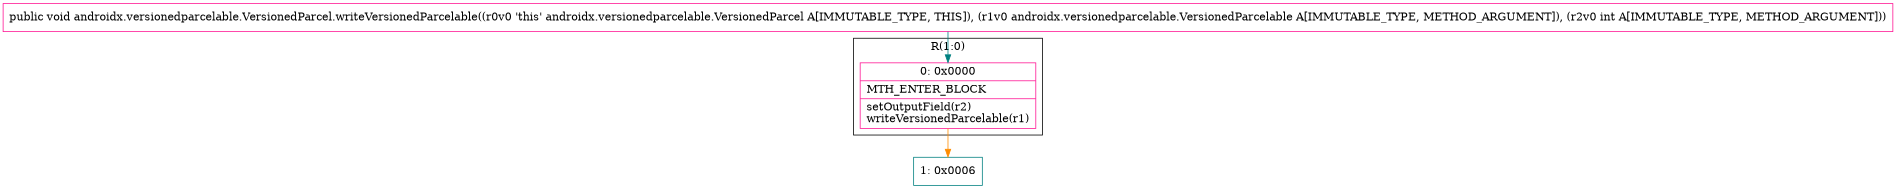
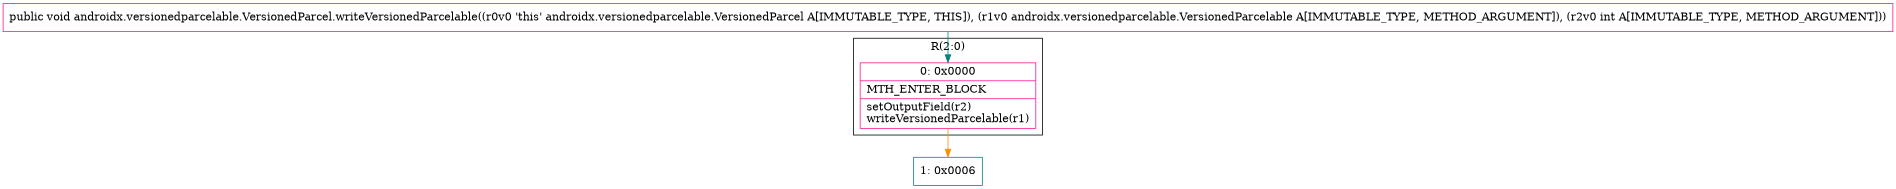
cluster "R(1:0)": label "R(1:0)" -> "R(2:0)"
